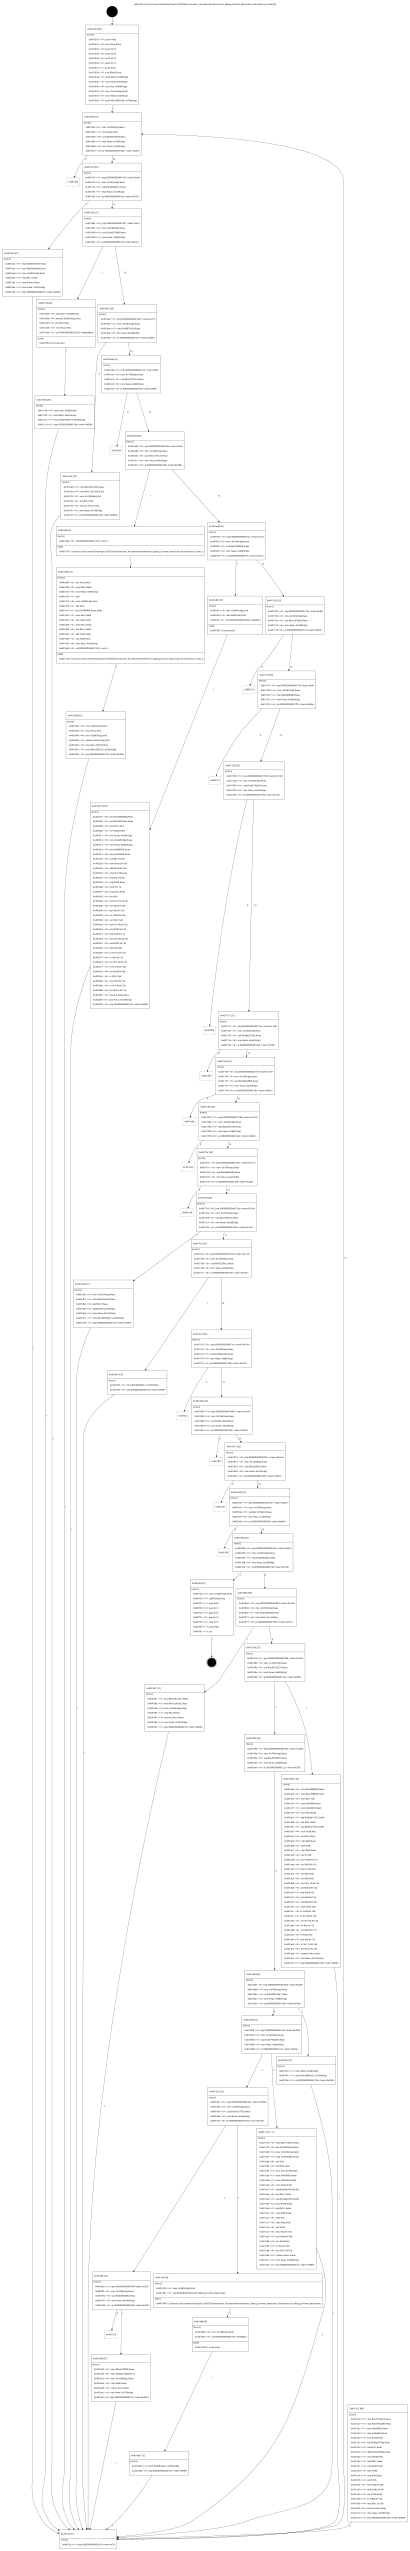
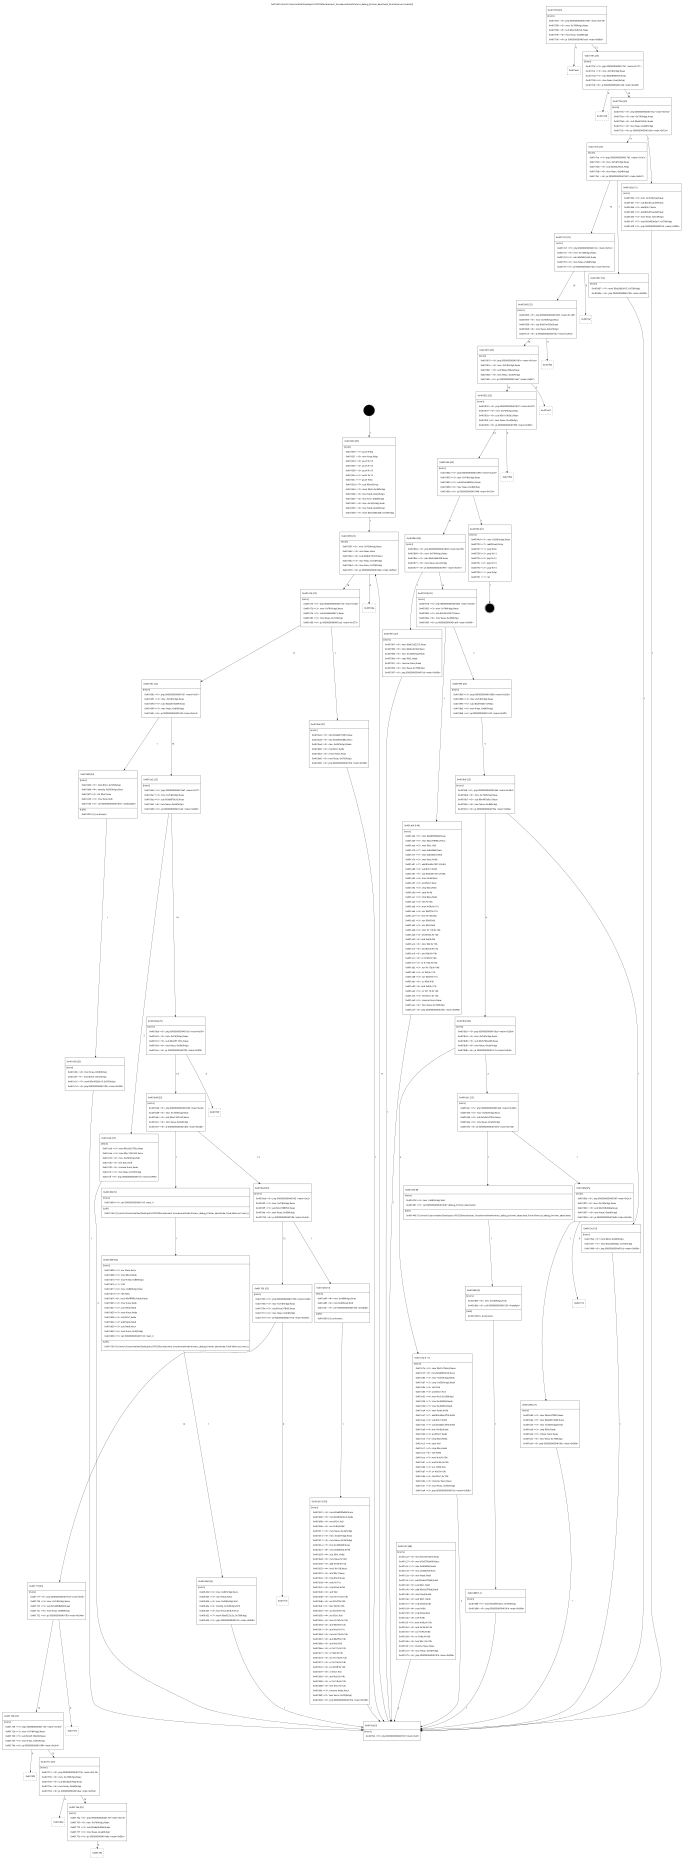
edge "0x40176a [25]" -> "0x401783 [25]": removed, label "12"
